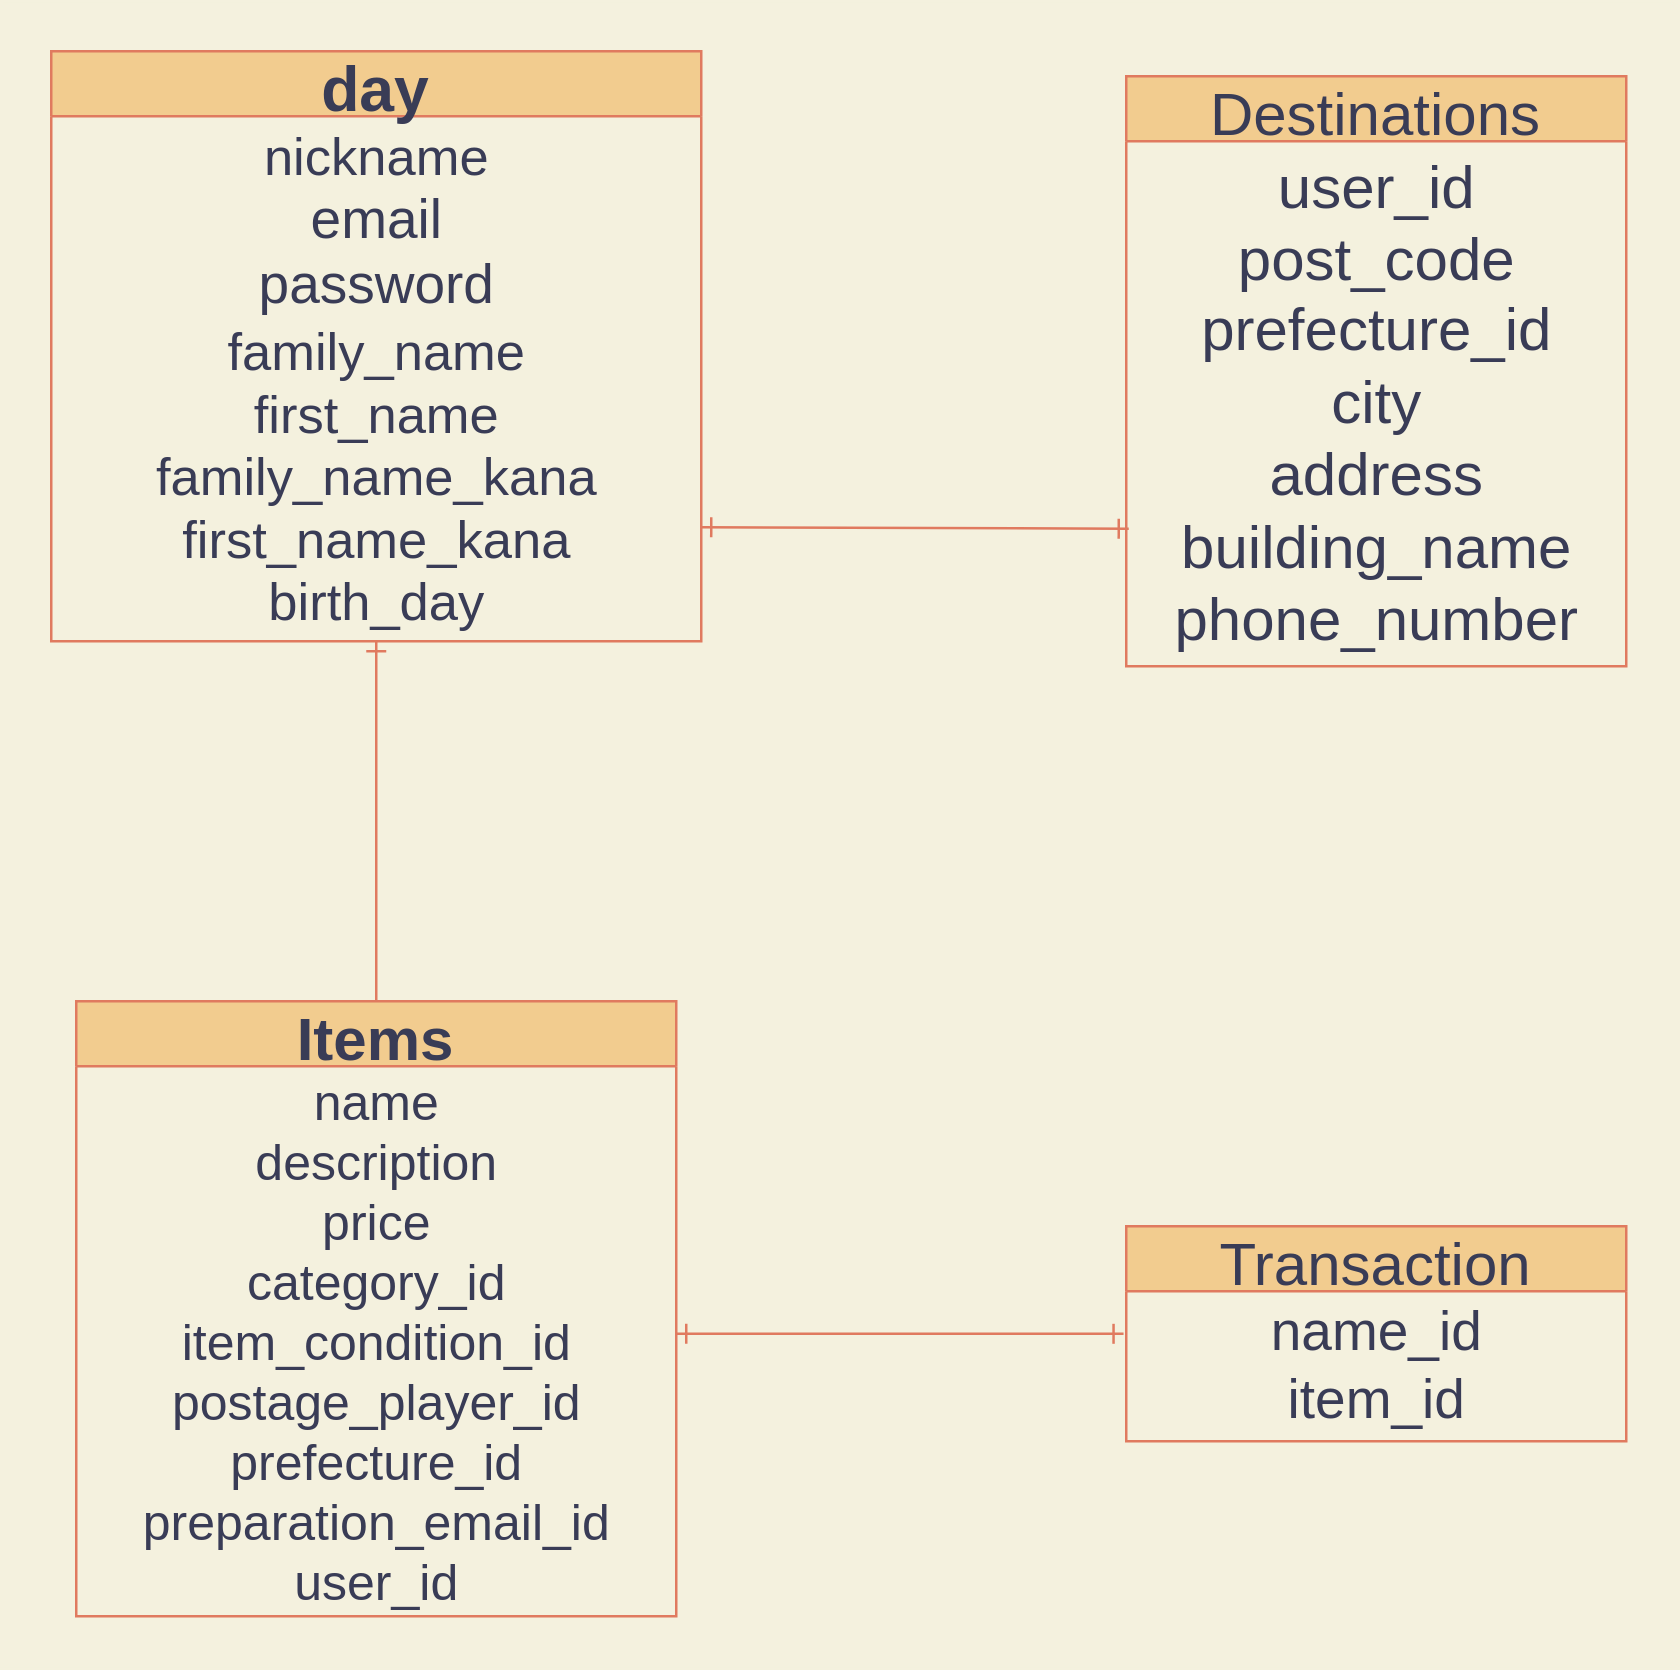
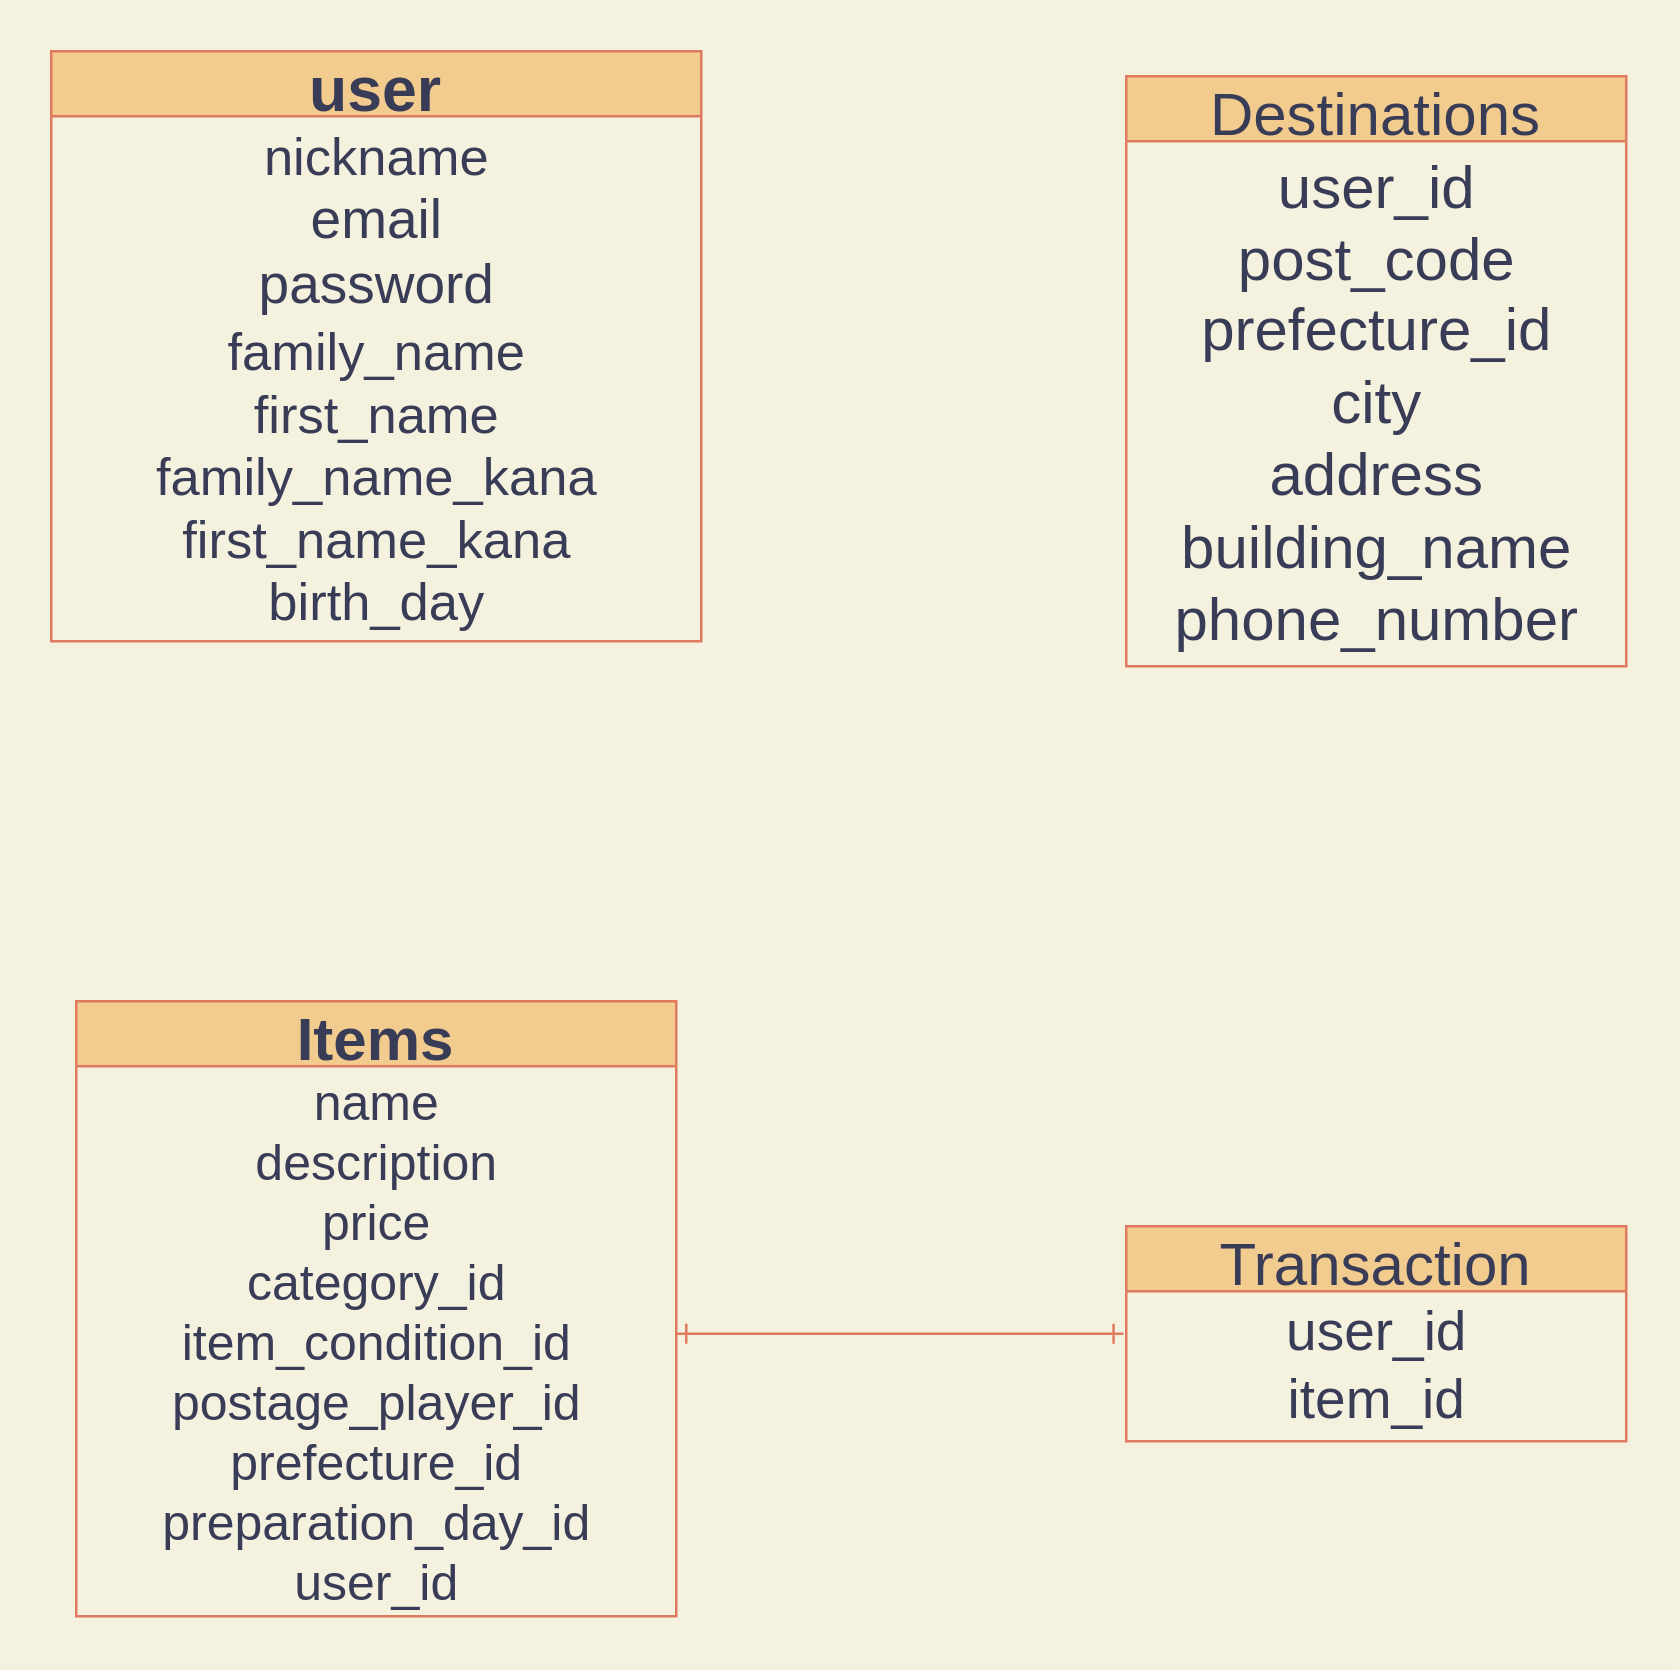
node "day": label "day" -> "user"
edge "nickname email password family_name first_name family_name_kana first_name_kana birth_day" -- "user_id post_code prefecture_id city address building_name phone_number": removed
edge "Items" -> "nickname email password family_name first_name family_name_kana first_name_kana birth_day": removed
node "name description price category_id item_condition_id postage_player_id prefecture_id preparation_email_id user_id": label "name description price category_id item_condition_id postage_player_id prefecture_id preparation_email_id user_id" -> "name description price category_id item_condition_id postage_player_id prefecture_id preparation_day_id user_id"
node "name_id item_id": label "name_id item_id" -> "user_id item_id"
